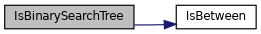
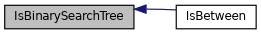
edge "IsBinarySearchTree" -> "IsBetween": reversed
